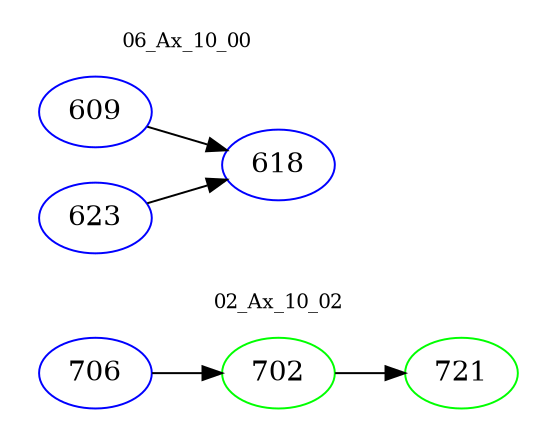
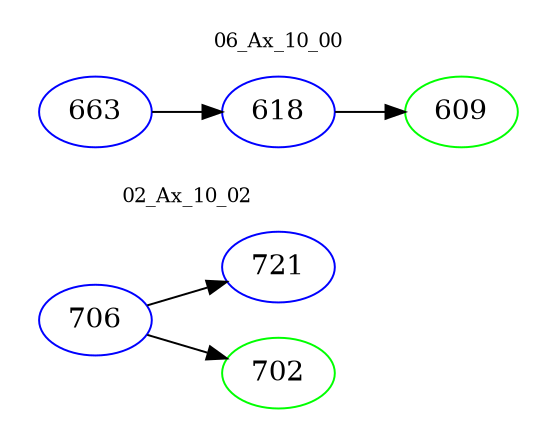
node "609": color blue -> green
edge "609" -> "618": reversed
node "623": label "623" -> "663"
edge "702" -> "721": now "706" -> "721"
node "721": color green -> blue
